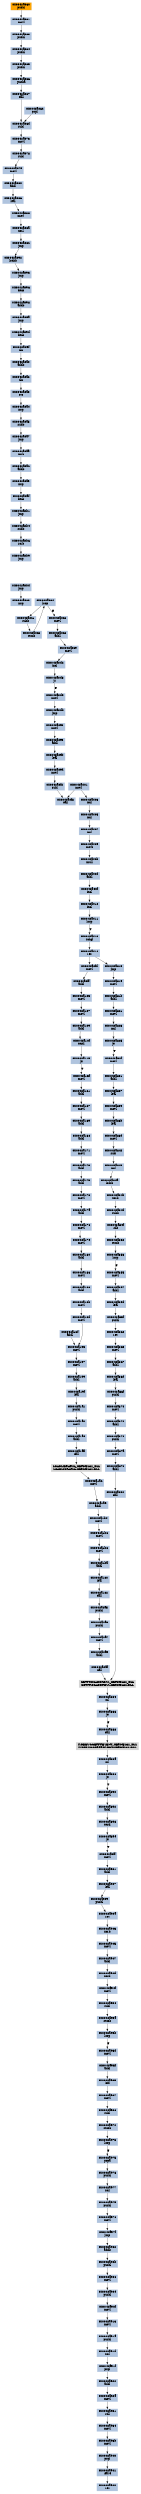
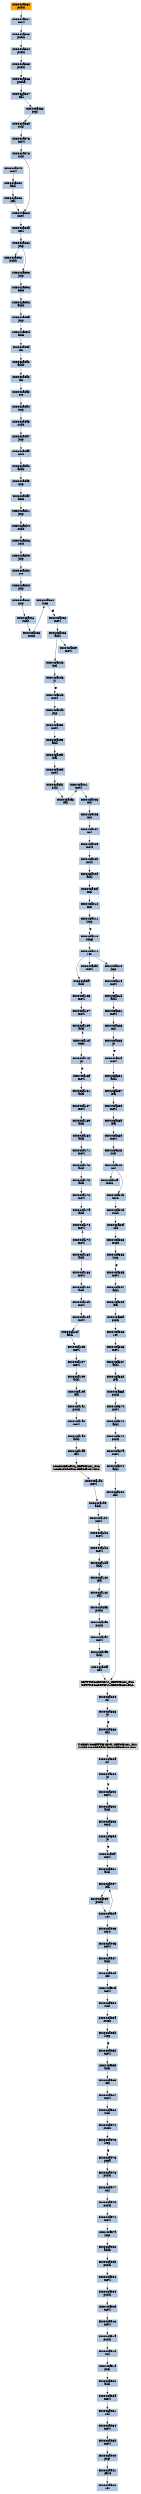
edge "0x0042a067 call" -> "0x0042a06d subl": now "0x0042a067 call" -> "0x0042a06c popl"
edge "0x0042a078 subl" -> "0x0042a07e movl": now "0x0042a078 subl" -> "0x0042a088 movl"
edge "0x0042a092 lodsb" -> "0x0042a093 jmp": now "0x0042a08c jmp" -> "0x0042a093 jmp"
node "0x0042a0bc stc": added
edge "0x0042a0c4 loop" -> "0x0042a0c1 subb": now "0x0042a0c0 nop" -> "0x0042a0c1 subb"
edge "0x0042a0ce movl" -> "0x0042a0d2 incl": now "0x0042a0c8 addl" -> "0x0042a0d2 incl"
edge "0x0042a401 movl" -> "0x0042a0f8 call": reversed
edge "0x0042a40b mull" -> "0x0042a40d addl": added
edge "0x0042a0fd movl" -> "0x0042a0ff addl": now "0x0042a414 ret" -> "0x0042a0ff addl"
edge "0x0042a109 addl" -> "0x0042a10f testl": reversed
edge "0x0042a161 addl" -> "0x0042a167 movl": removed
edge "0x0042a84a lodsb" -> "0x0042a84b xorb": now "0x0042a848 xorl" -> "0x0042a84b xorb"
edge "0x0042a17c movl" -> "0x0042a17e movl": reversed
edge "0x0042a188 addl" -> "0x0042a18b movl": added
edge "0x0042a18d movl" -> "0x0042a195 movl": now "0x0042a18d movl" -> "0x0042a18f addl"
edge "0x0042a1a2 movl" -> "0x0042a1a4 addl": removed
edge "0x0042a2a9 addl" -> "0x0042a2af call": added
edge "0x0042a901 addl" -> "0x0042a907 leal": now "0x0042a90a ret" -> "0x0042a907 leal"
node "0x0042a94d testl": label "0x0042a94d testl" -> "0x0042a94d leal"
